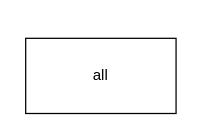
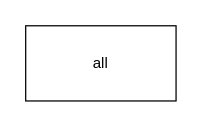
node "all": moved (101, 76) -> (101, 63)
